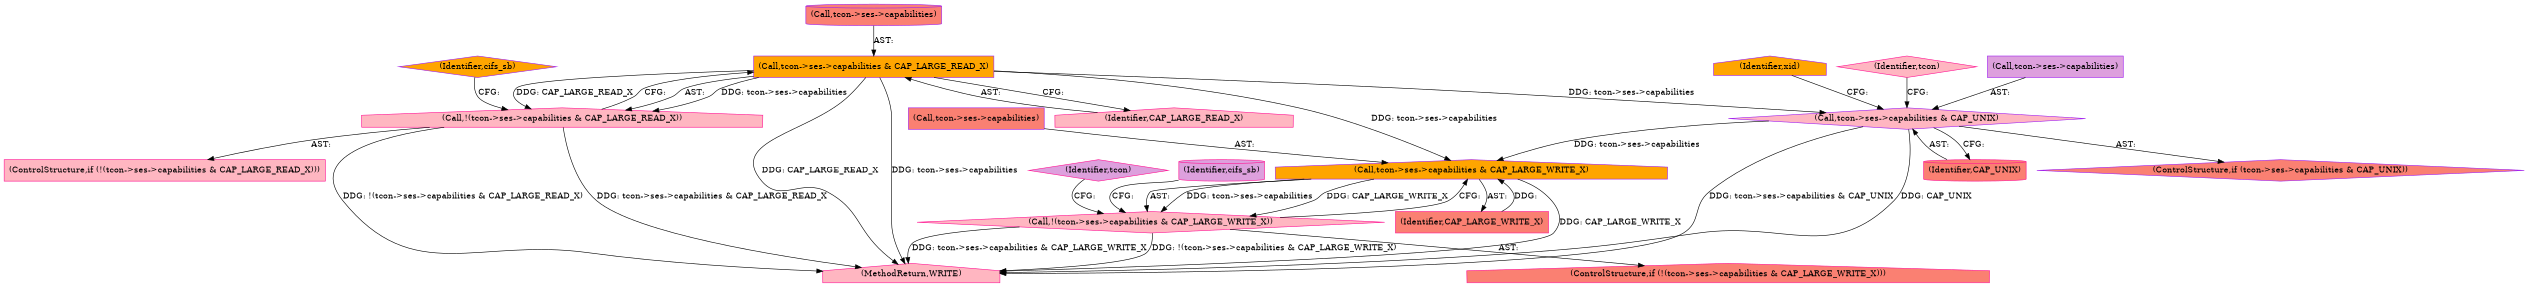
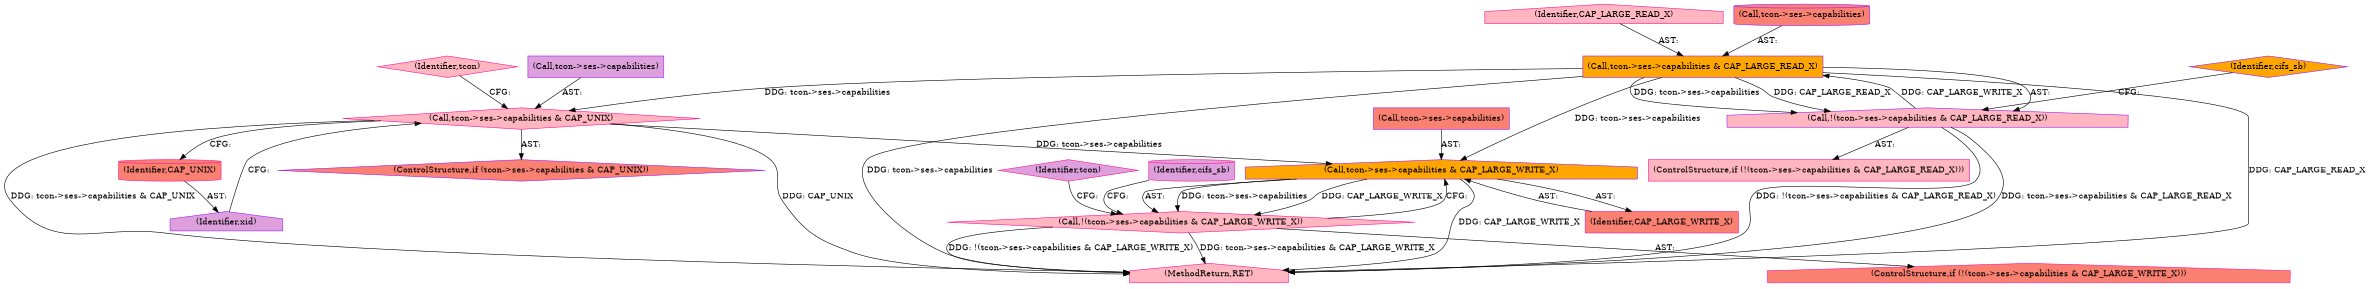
node "(Identifier,xid)": fillcolor orange -> plum
edge "(Call,!(tcon->ses->capabilities & CAP_LARGE_READ_X))" -> "(Call,tcon->ses->capabilities & CAP_LARGE_READ_X)": label "CFG: " -> "DDG: CAP_LARGE_WRITE_X"
edge "(Call,tcon->ses->capabilities & CAP_LARGE_READ_X)" -> "(Identifier,CAP_LARGE_READ_X)": removed, label "CFG:"
node "(Call,!(tcon->ses->capabilities & CAP_LARGE_READ_X))": color deeppink -> purple
node "(Call,tcon->ses->capabilities & CAP_UNIX)": color purple -> deeppink
edge "(Identifier,CAP_UNIX)" -> "(Call,tcon->ses->capabilities & CAP_UNIX)": now "(Identifier,CAP_UNIX)" -> "(Identifier,xid)"
edge "(Identifier,CAP_LARGE_WRITE_X)" -> "(Call,tcon->ses->capabilities & CAP_LARGE_WRITE_X)": label "DDG: " -> "AST: "
node "(MethodReturn,WRITE)": label "(MethodReturn,WRITE)" -> "(MethodReturn,RET)"
